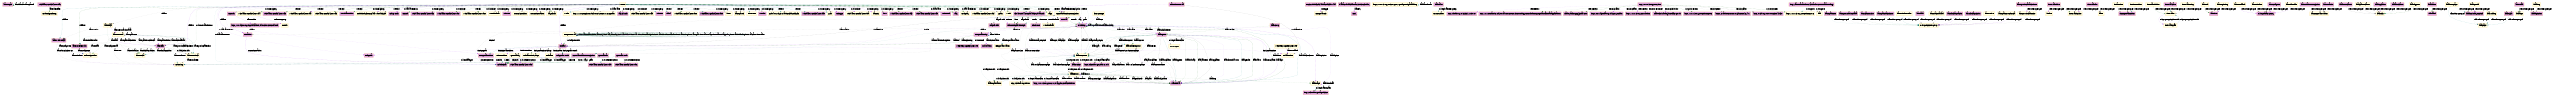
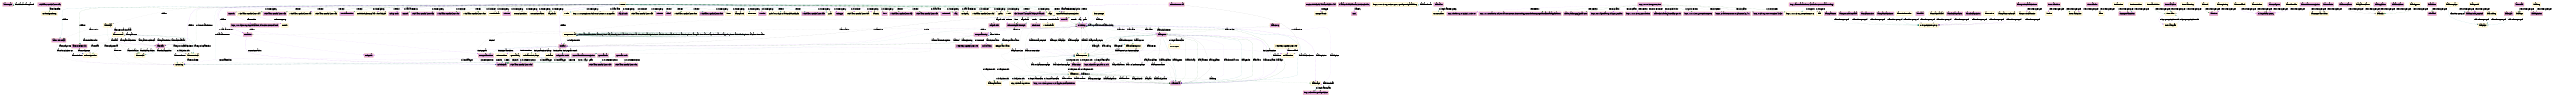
edge ":TimePosition" -> "xsd:string": added, label ":nominalPosition"
